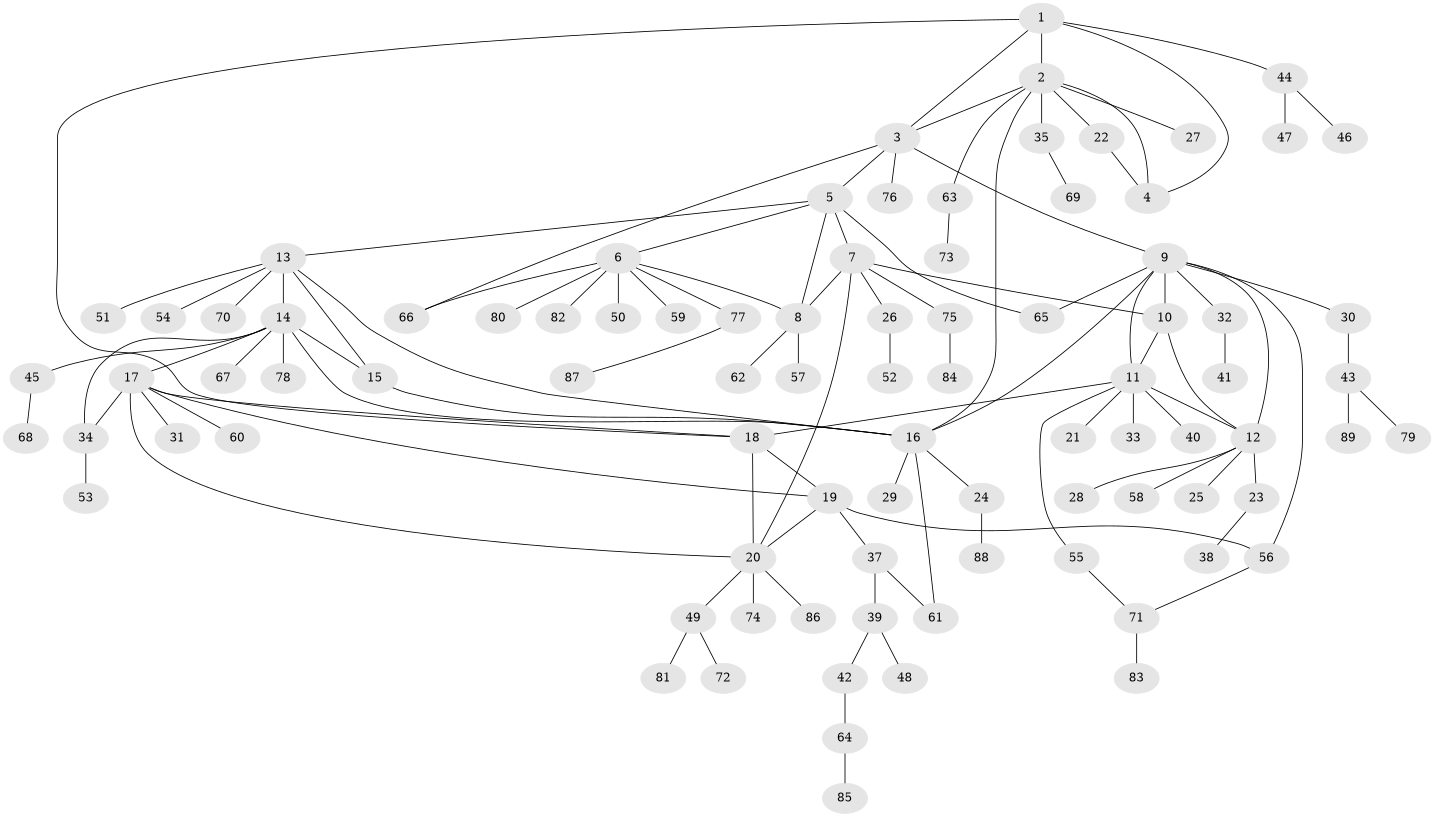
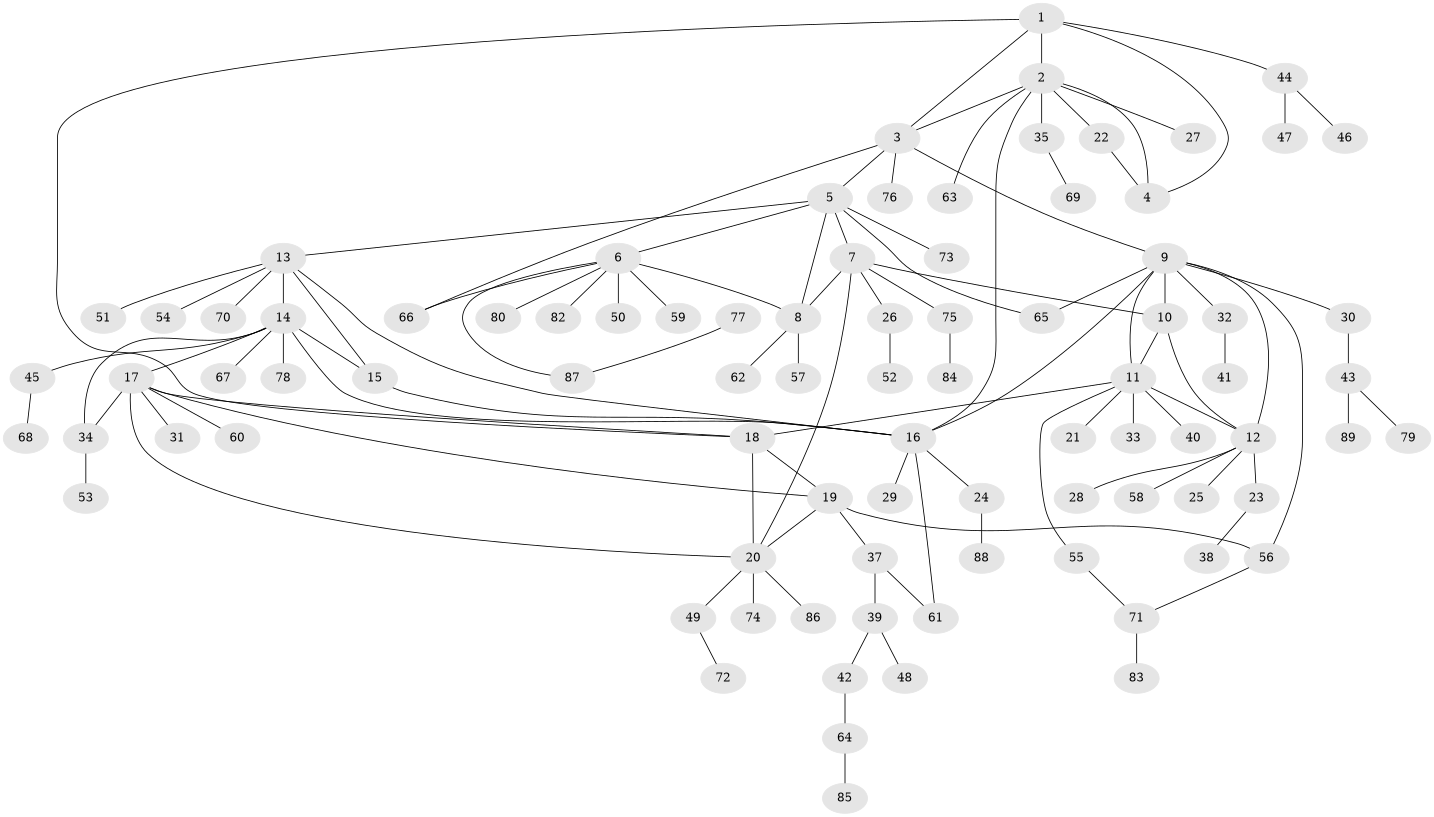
edge "63" -- "73": now "5" -- "73"
edge "6" -- "77": now "6" -- "87"
node "81": removed
